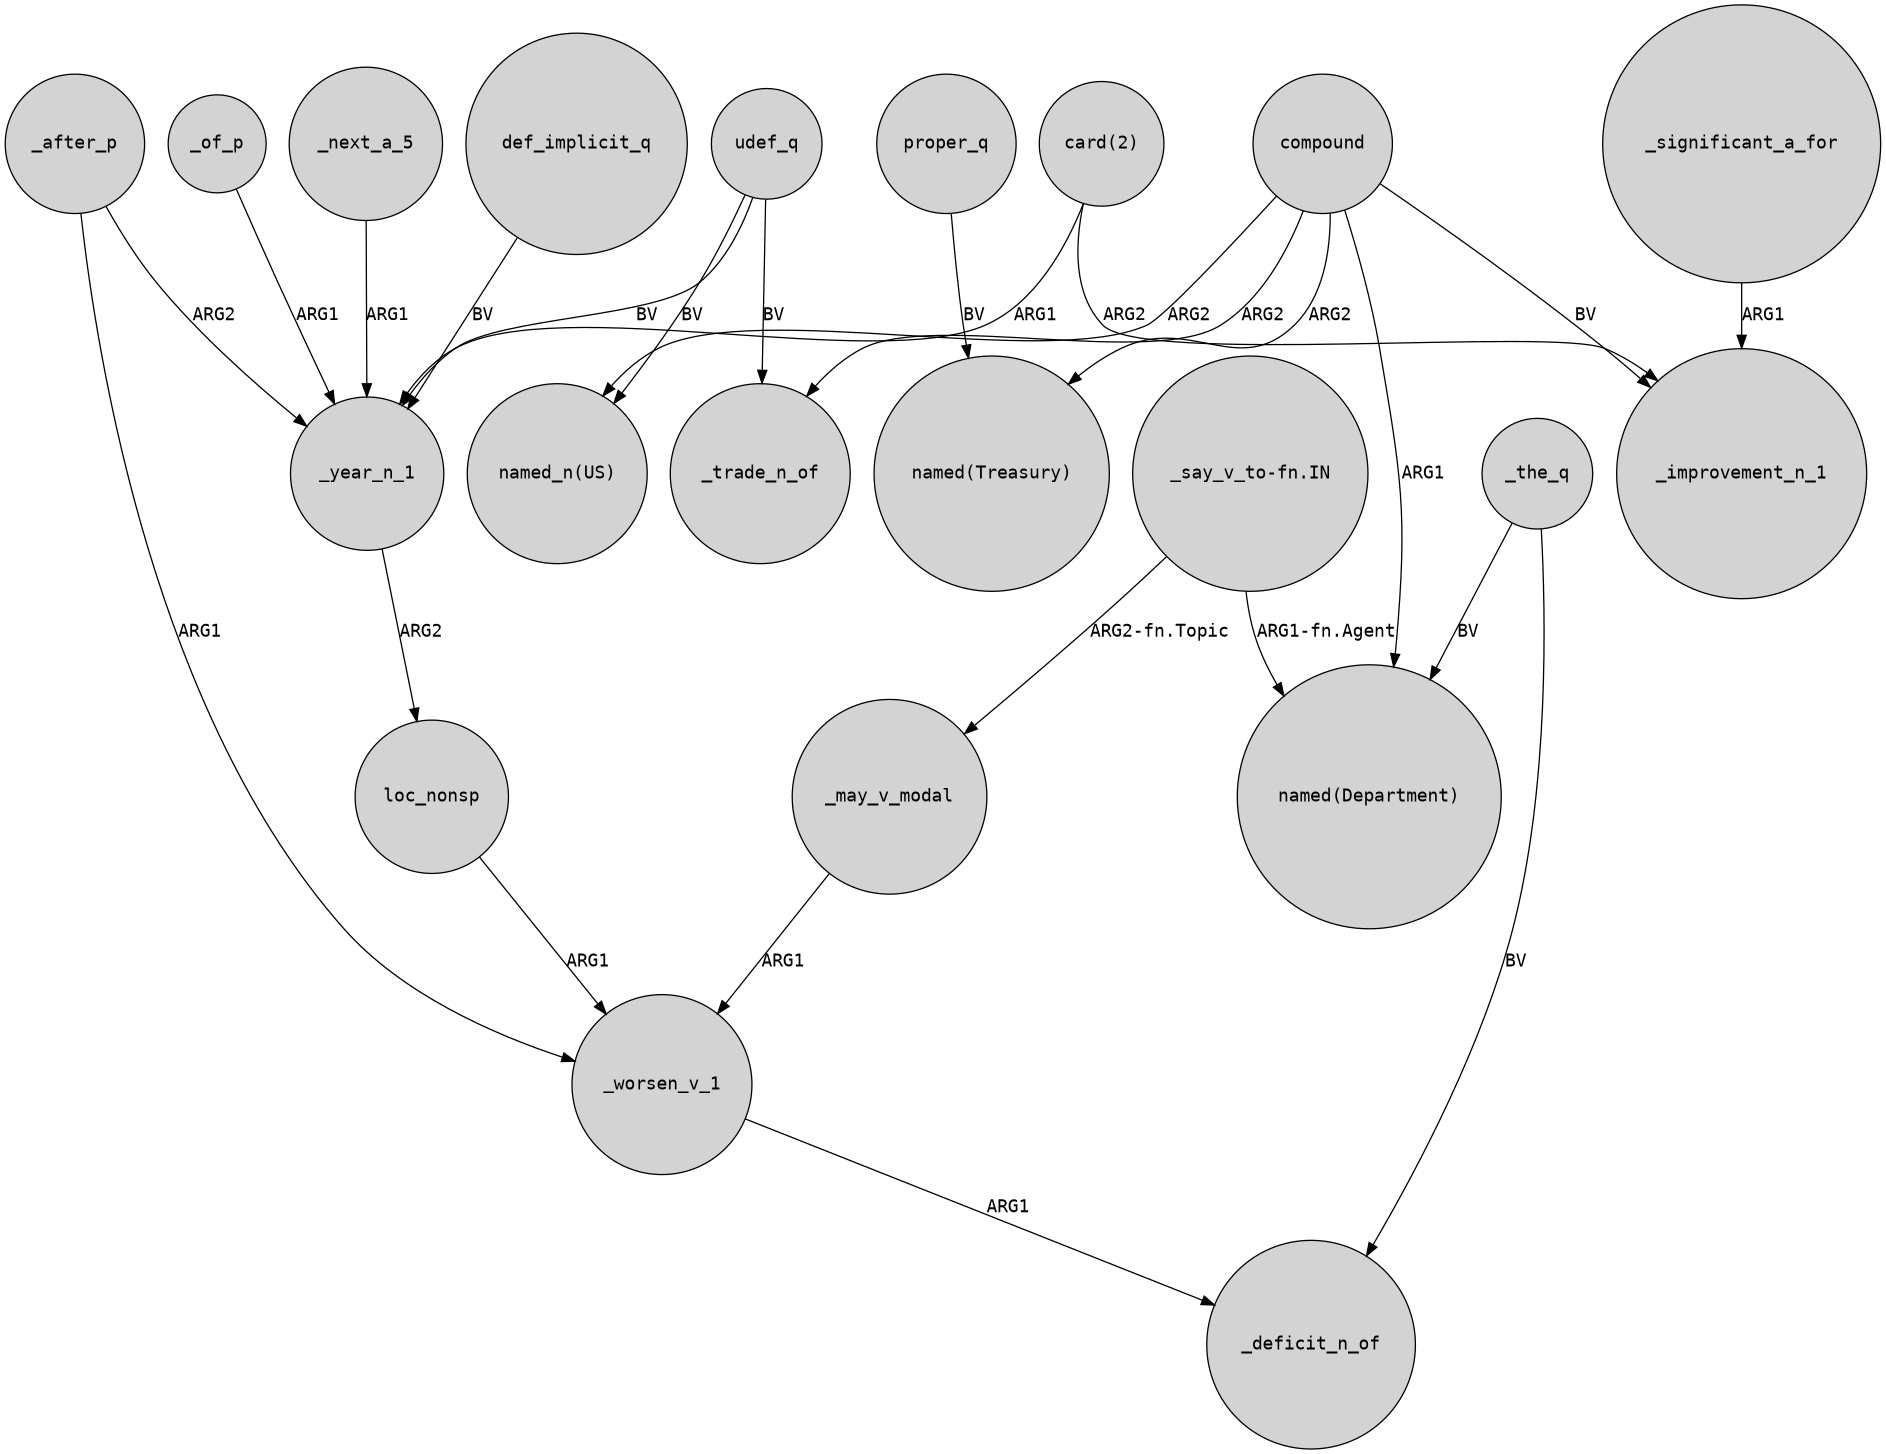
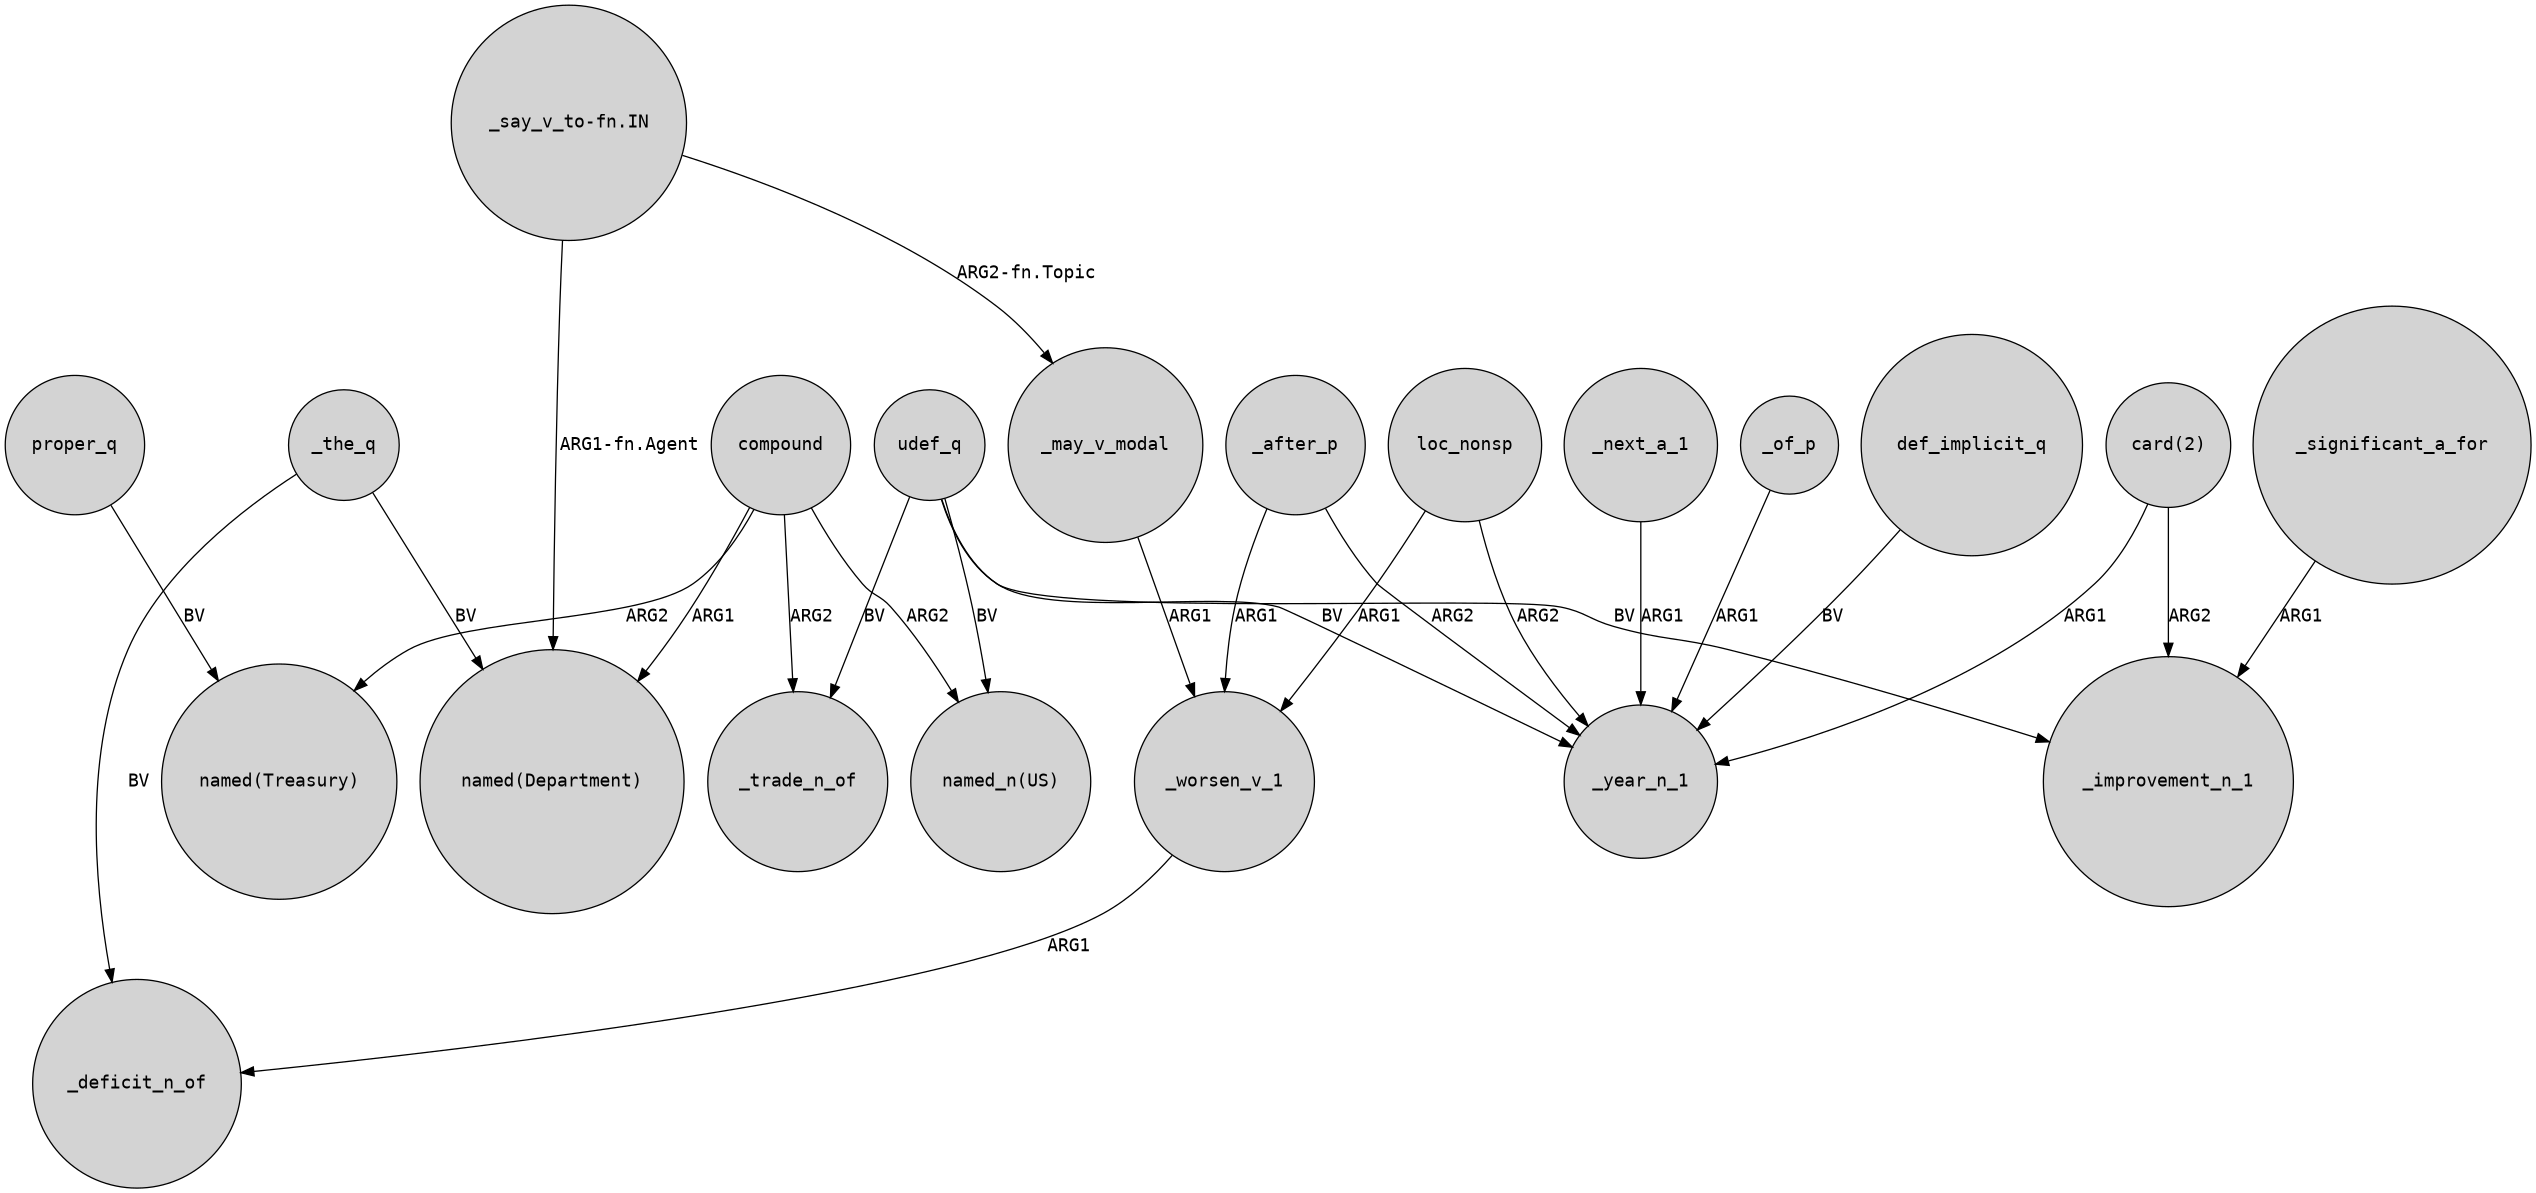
node "_next_a_5": label "_next_a_5" -> "_next_a_1"
edge "compound" -> "_improvement_n_1": now "udef_q" -> "_improvement_n_1"
edge "_year_n_1" -> "loc_nonsp": reversed
